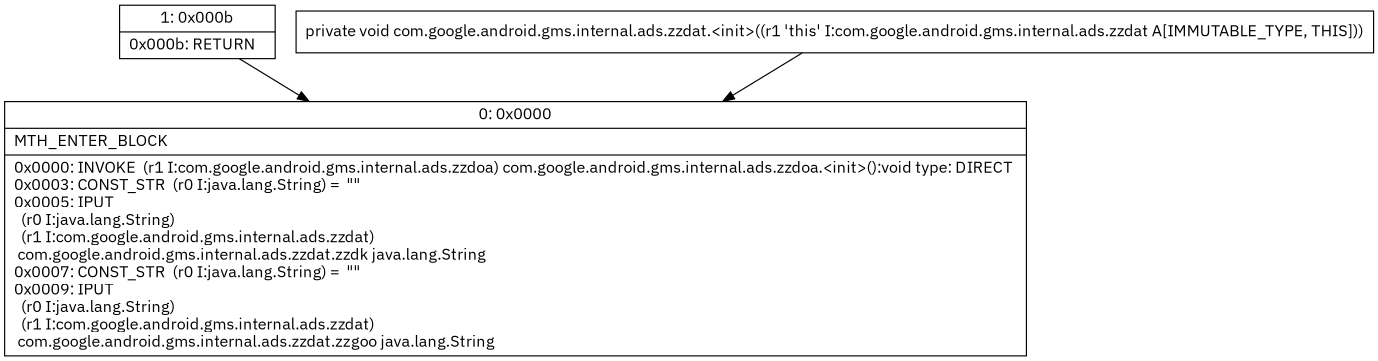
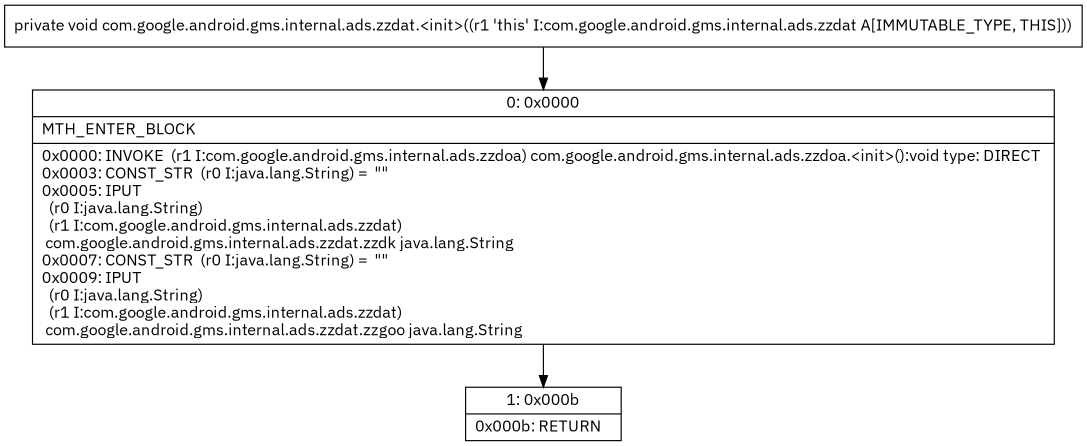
edge "1: 0x000b" -> "0: 0x0000": reversed
